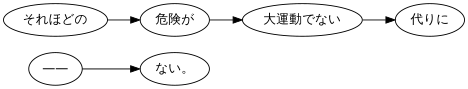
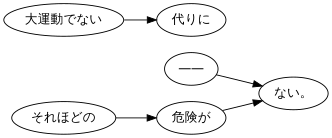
edge "危険が" -> "大運動でない": now "危険が" -> "ない。"
